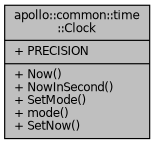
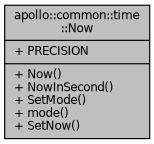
node "apollo::common::time": text "::Clock" -> "::Now"
